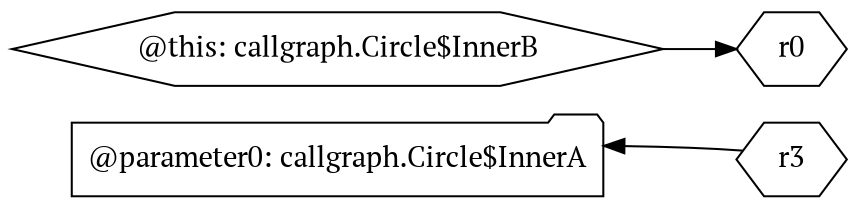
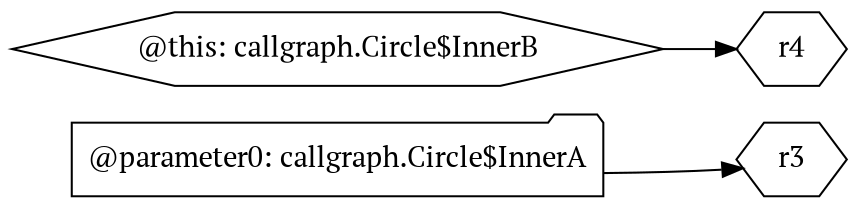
node "r0": label "r0" -> "r4"
edge "r3" -> "@parameter0: callgraph.Circle$InnerA": reversed
